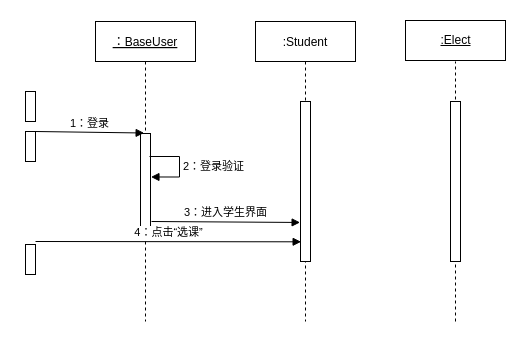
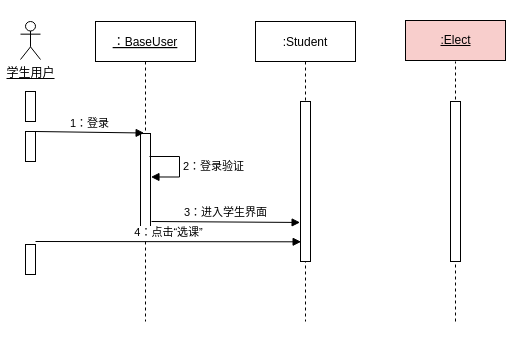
node "学生用户": added
node ":Elect": fillcolor #ffffff -> #f8cecc
